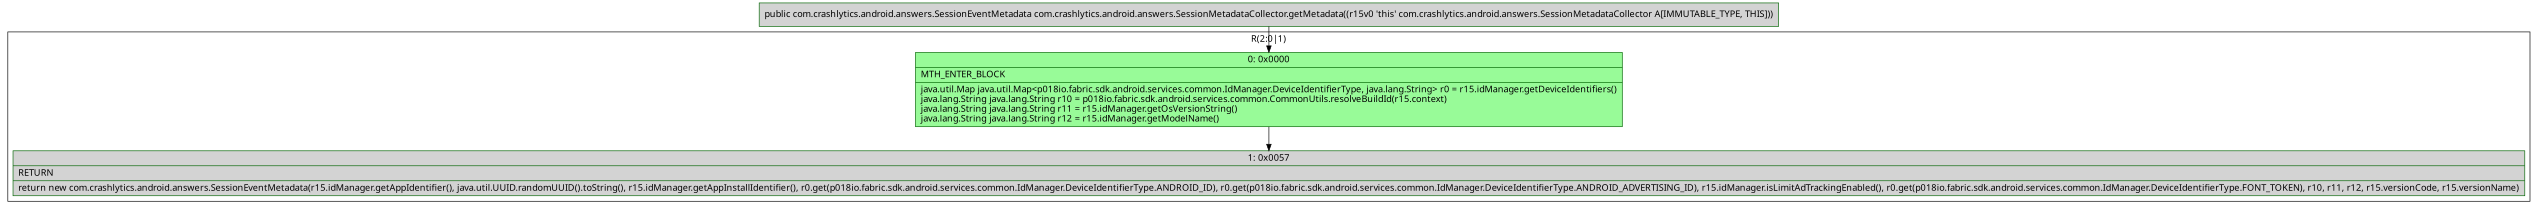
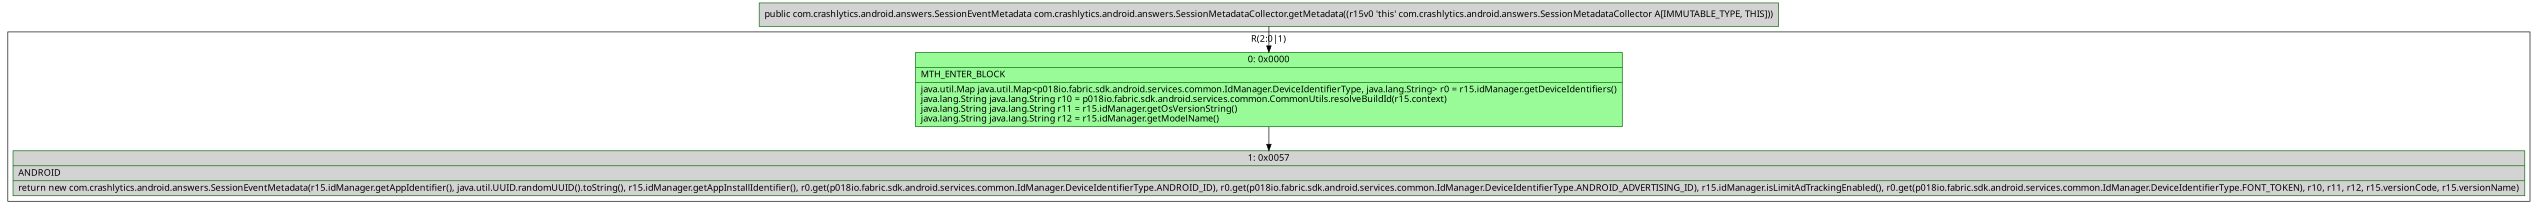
node "1: 0x0057": text "RETURN" -> "ANDROID"
